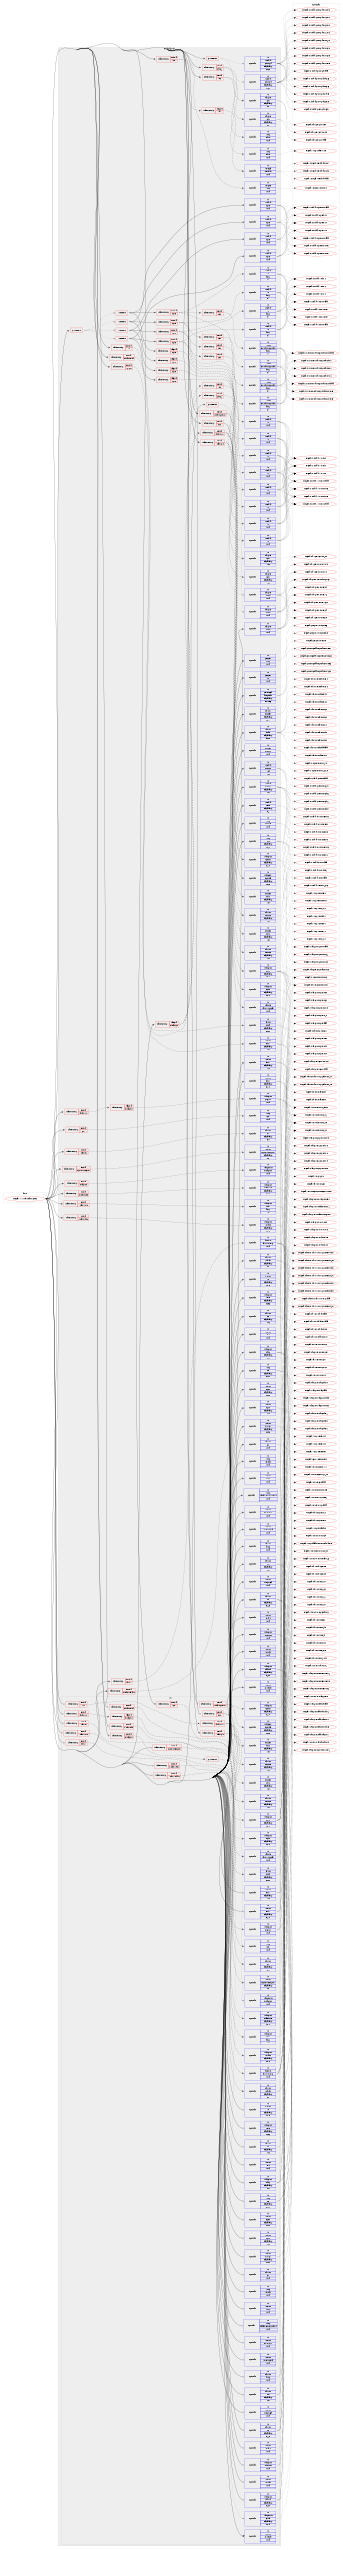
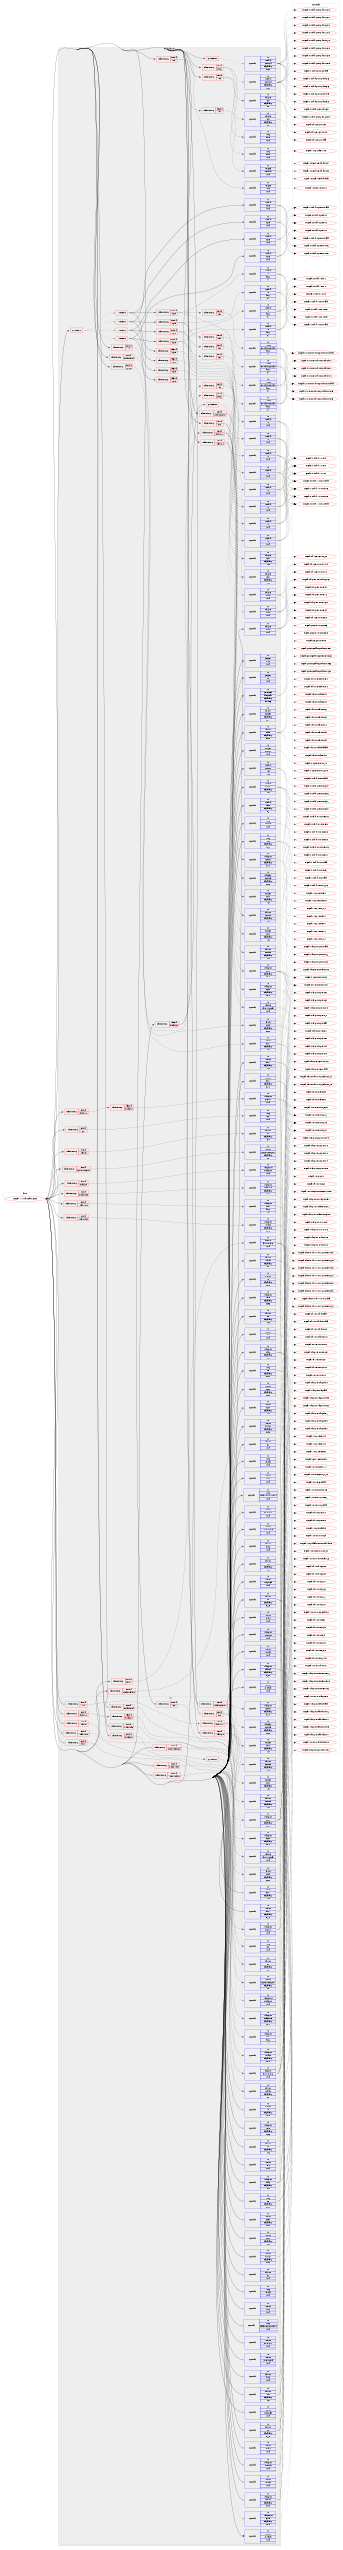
node "portage://sys-devel/automake-1.4_p6-r2": added
node "portage://sys-devel/lld-7.1.0": label "portage://sys-devel/lld-7.1.0" -> "pkgconfig://sys-devel/lld-7.1.0"
node "portage://sys-devel/llvm-7.1.0": label "portage://sys-devel/llvm-7.1.0" -> "patches://sys-devel/llvm-7.1.0"
